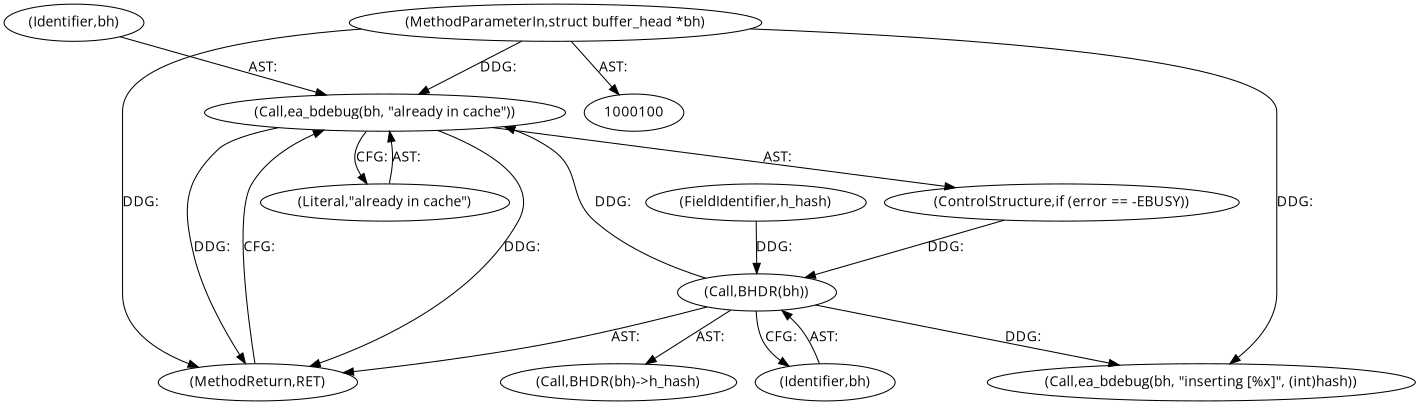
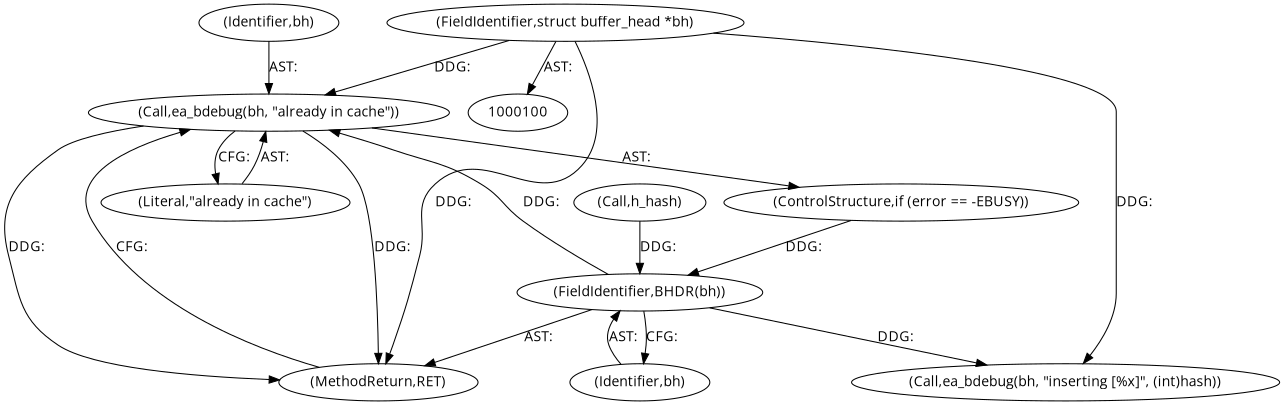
node "(MethodParameterIn,struct buffer_head *bh)": label "(MethodParameterIn,struct buffer_head *bh)" -> "(FieldIdentifier,struct buffer_head *bh)"
node "(FieldIdentifier,h_hash)": label "(FieldIdentifier,h_hash)" -> "(Call,h_hash)"
node "(Call,BHDR(bh))": label "(Call,BHDR(bh))" -> "(FieldIdentifier,BHDR(bh))"
node "(Call,BHDR(bh)->h_hash)": removed
